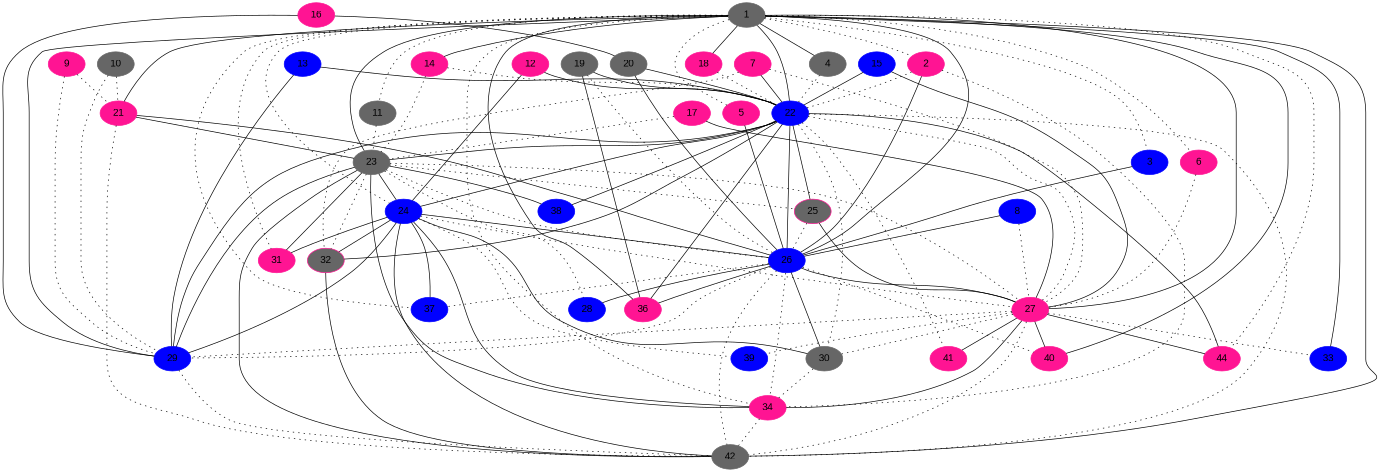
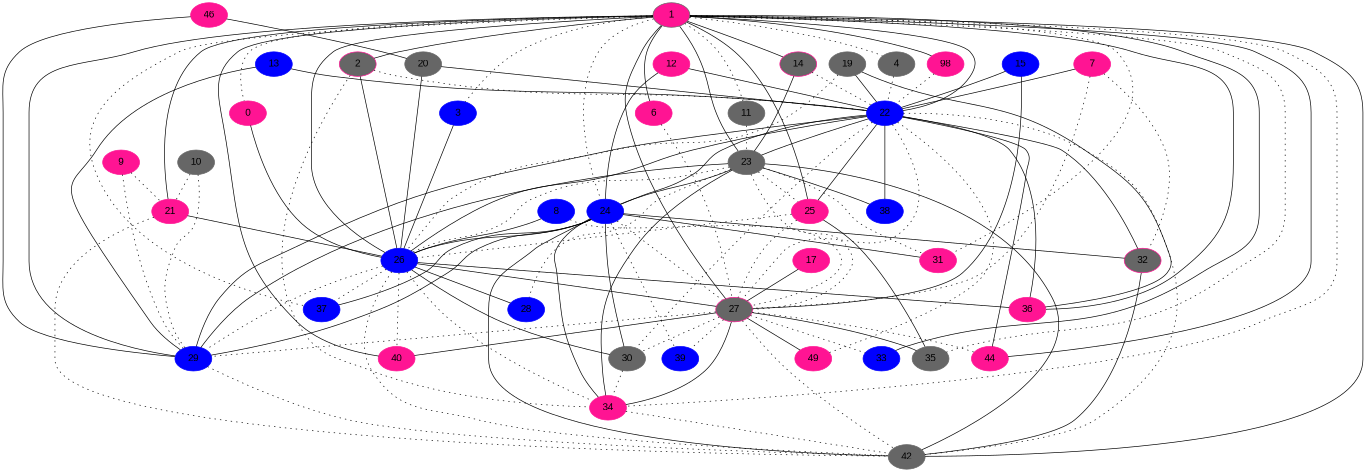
node "16": label "16" -> "46"
node "1": fillcolor gray40 -> deeppink
edge "1" -- "2": style dotted -> solid
edge "1" -- "4": style solid -> dotted
edge "1" -- "6": style dotted -> solid
edge "1" -- "44": style dotted -> solid
node "14": fillcolor deeppink -> gray40
node "18": label "18" -> "98"
node "2": fillcolor deeppink -> gray40
edge "1" -- "25": added
node "5": label "5" -> "0"
edge "14" -- "23": style dotted -> solid
edge "21" -- "23": removed
edge "17" -- "23": removed
edge "23" -- "31": style solid -> dotted
edge "23" -- "32": removed
node "25": fillcolor gray40 -> deeppink
edge "25" -- "27": style solid -> dotted
node "27": fillcolor deeppink -> gray40
edge "27" -- "44": style solid -> dotted
node "35": added
node "41": label "41" -> "49"
